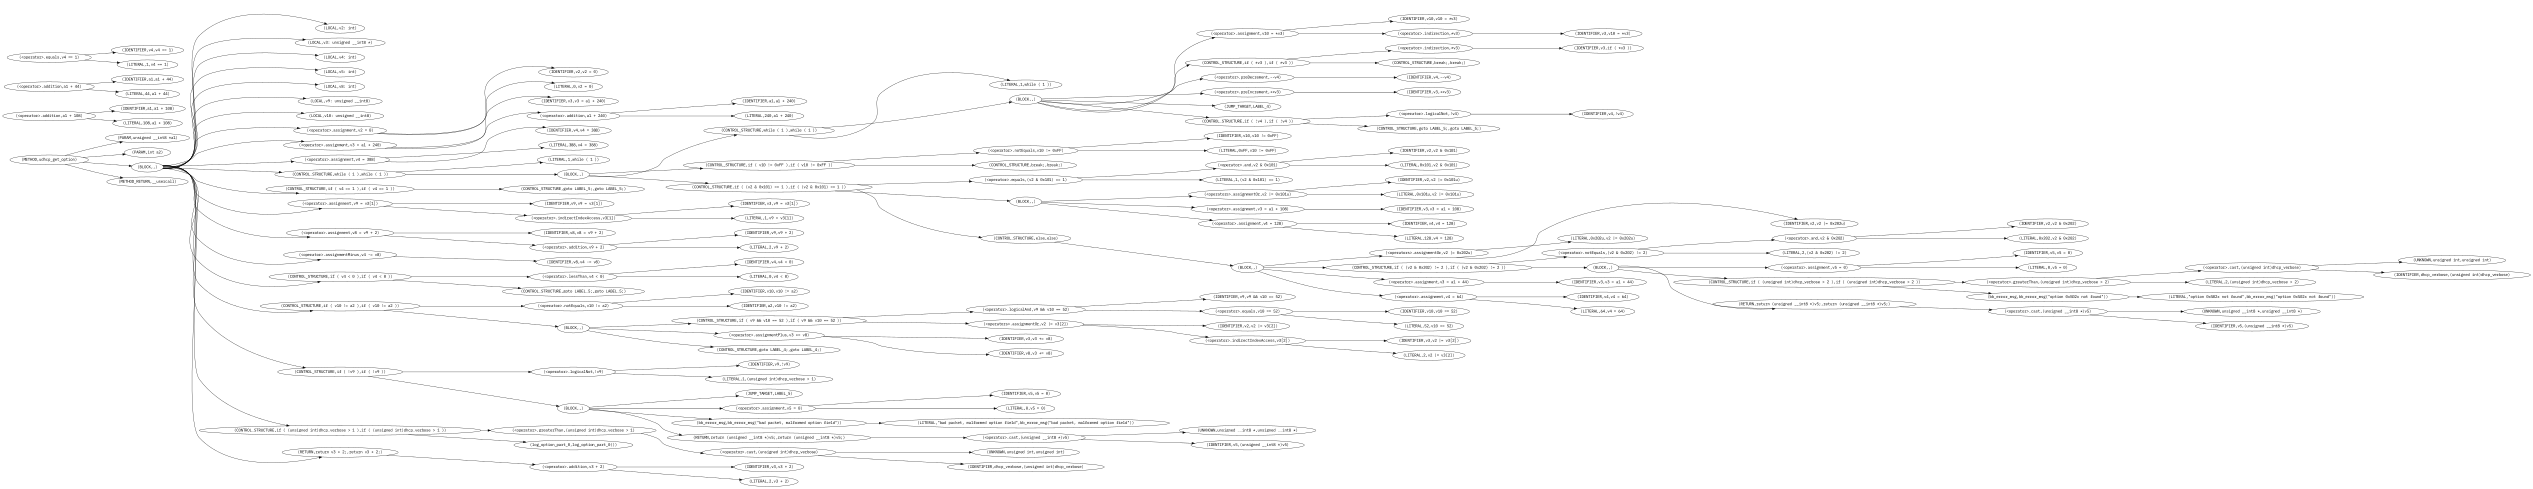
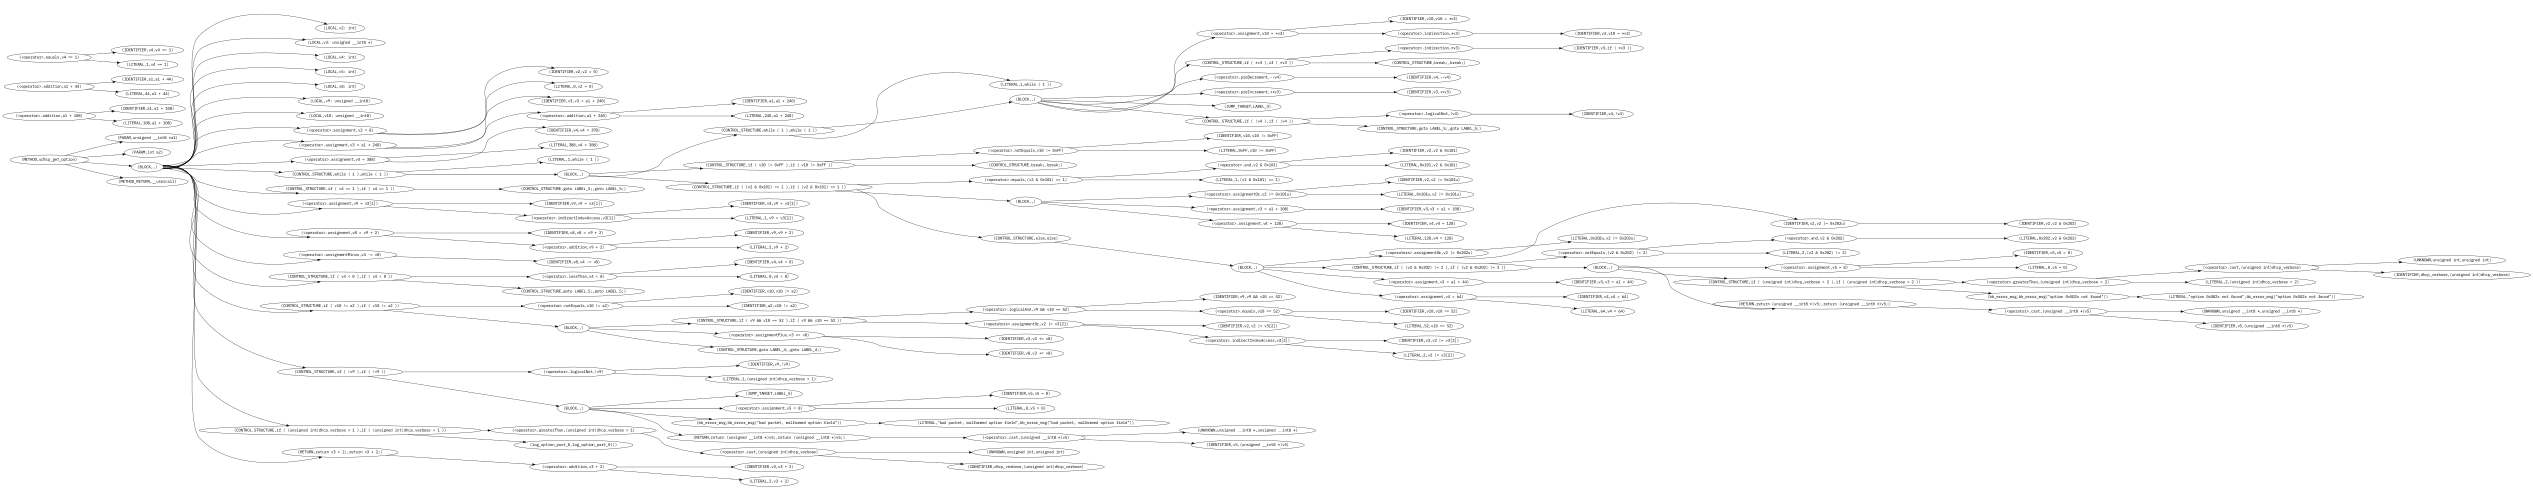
node "(IDENTIFIER,v4,v4 = 388)": label "(IDENTIFIER,v4,v4 = 388)" -> "(IDENTIFIER,v4,v4 = 378)"
edge "(<operator>.and,v2 & 0x202)" -> "(IDENTIFIER,v2,v2 & 0x202)": now "(IDENTIFIER,v2,v2 |= 0x202u)" -> "(IDENTIFIER,v2,v2 & 0x202)"
